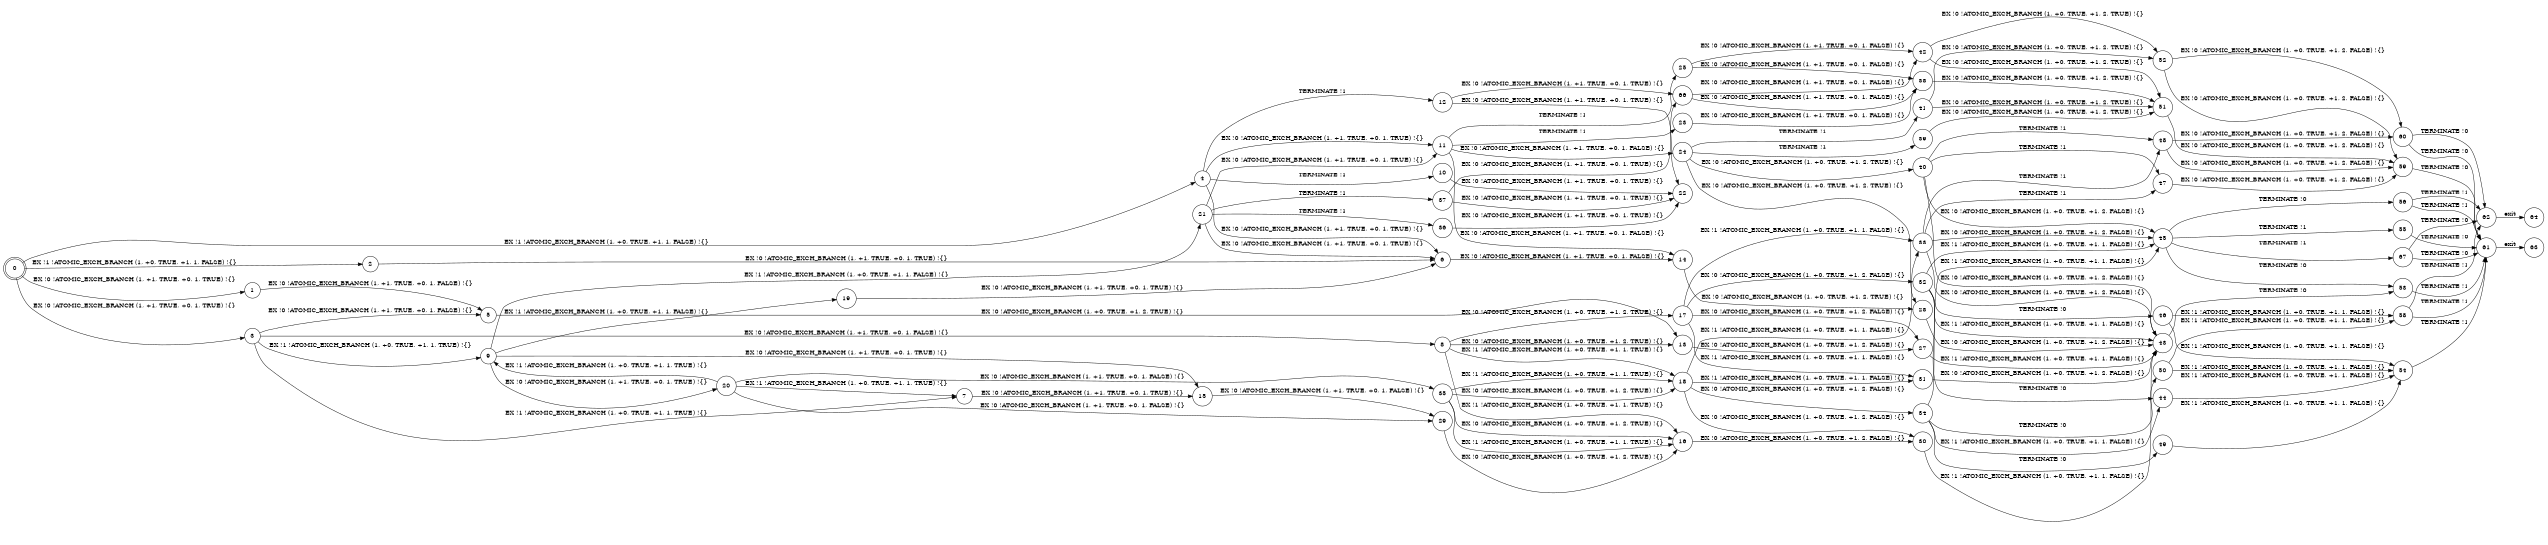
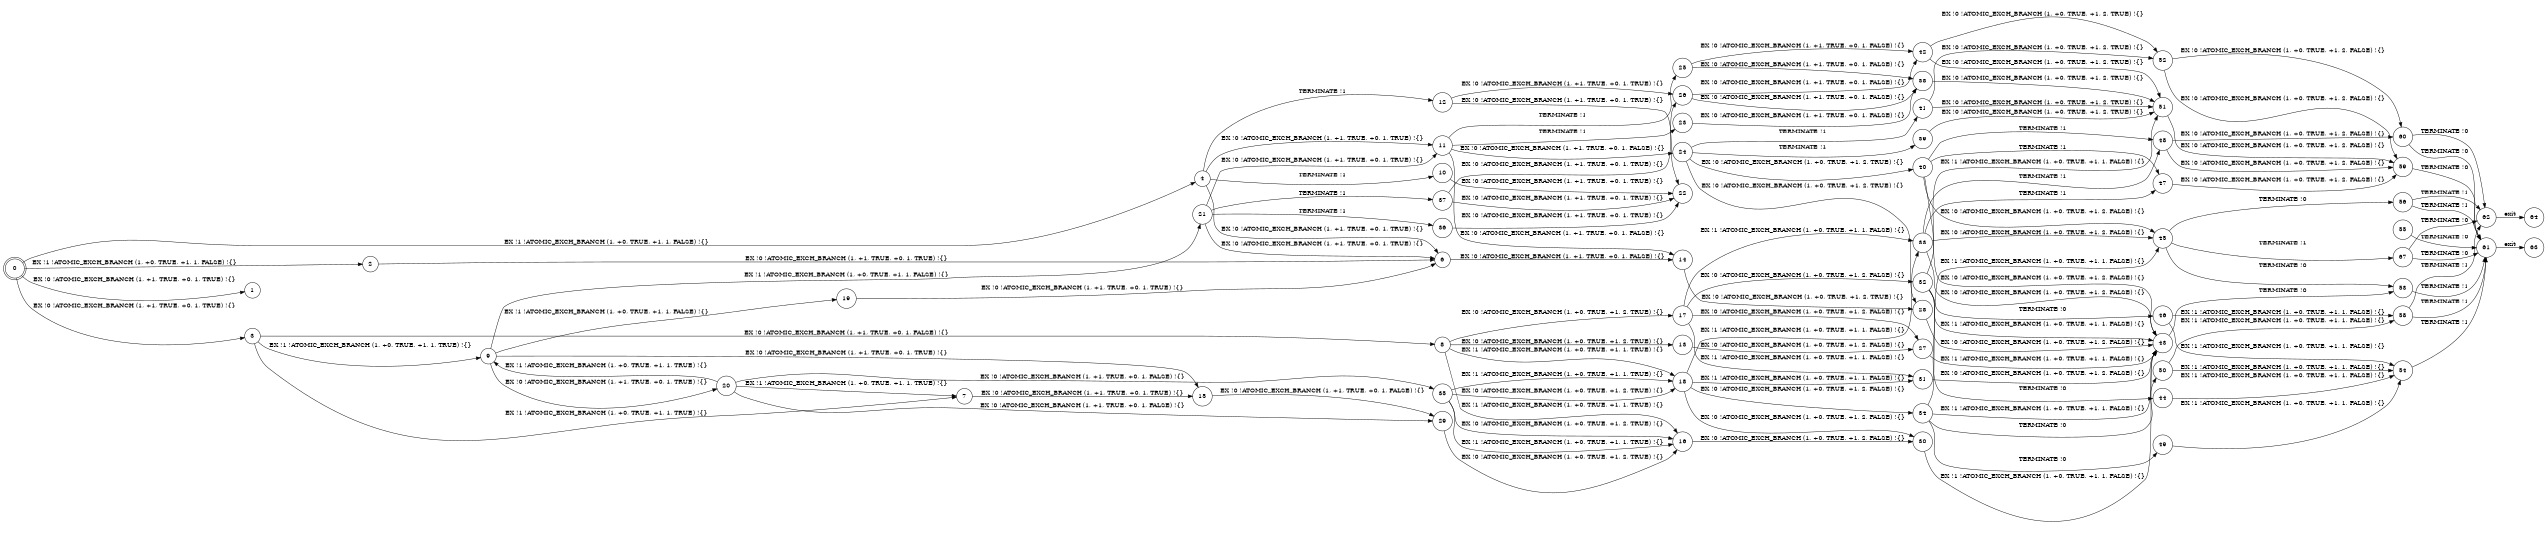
node "66": label "66" -> "26"
edge "45" -> "55": removed, label "TERMINATE !1"
edge "32" -> "45": now "32" -> "51"
node "5": removed
edge "34" -> "44": now "34" -> "43"
